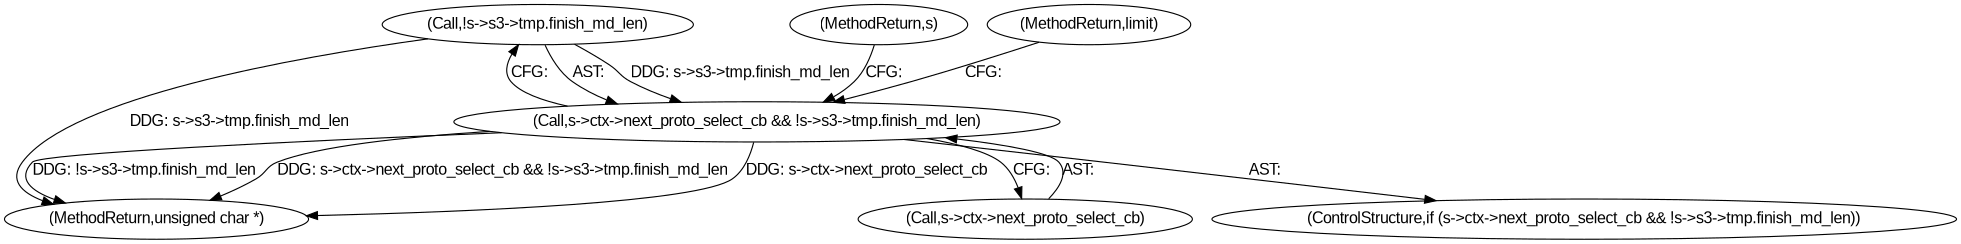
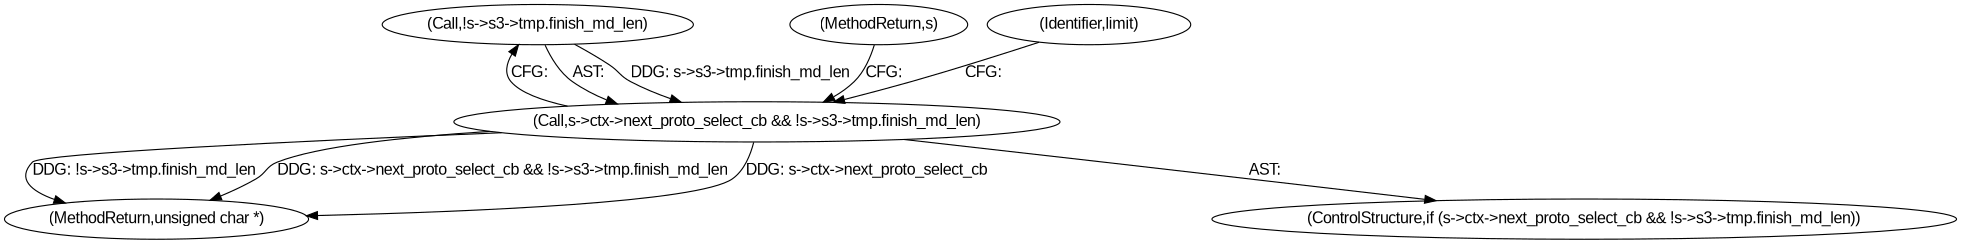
node "(MethodReturn,limit)": label "(MethodReturn,limit)" -> "(Identifier,limit)"
edge "(Call,!s->s3->tmp.finish_md_len)" -> "(MethodReturn,unsigned char *)": removed, label "DDG: s->s3->tmp.finish_md_len"
node "(Call,s->ctx->next_proto_select_cb)": removed
